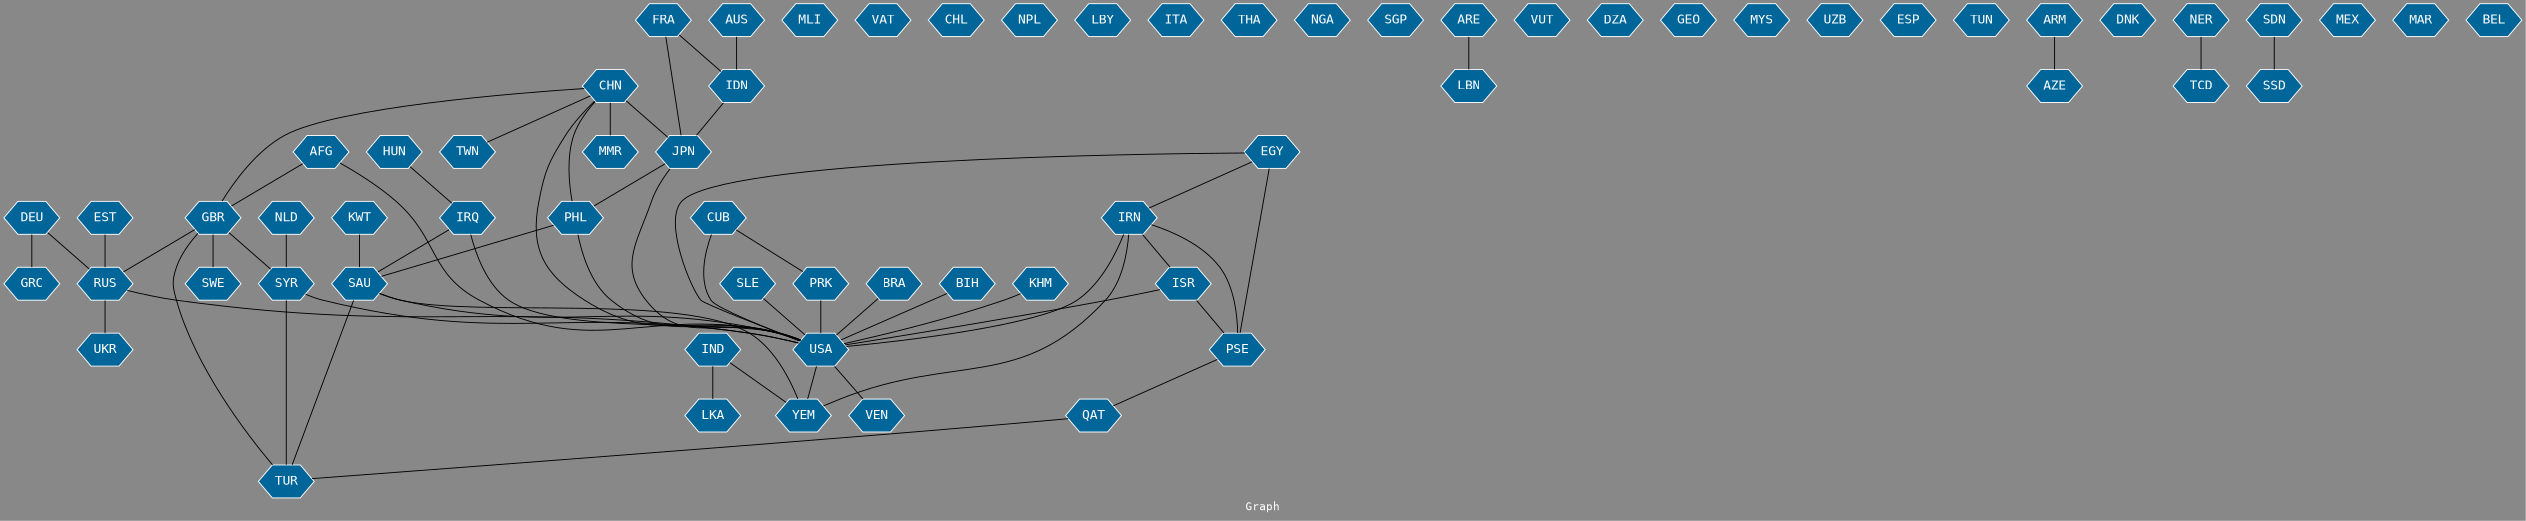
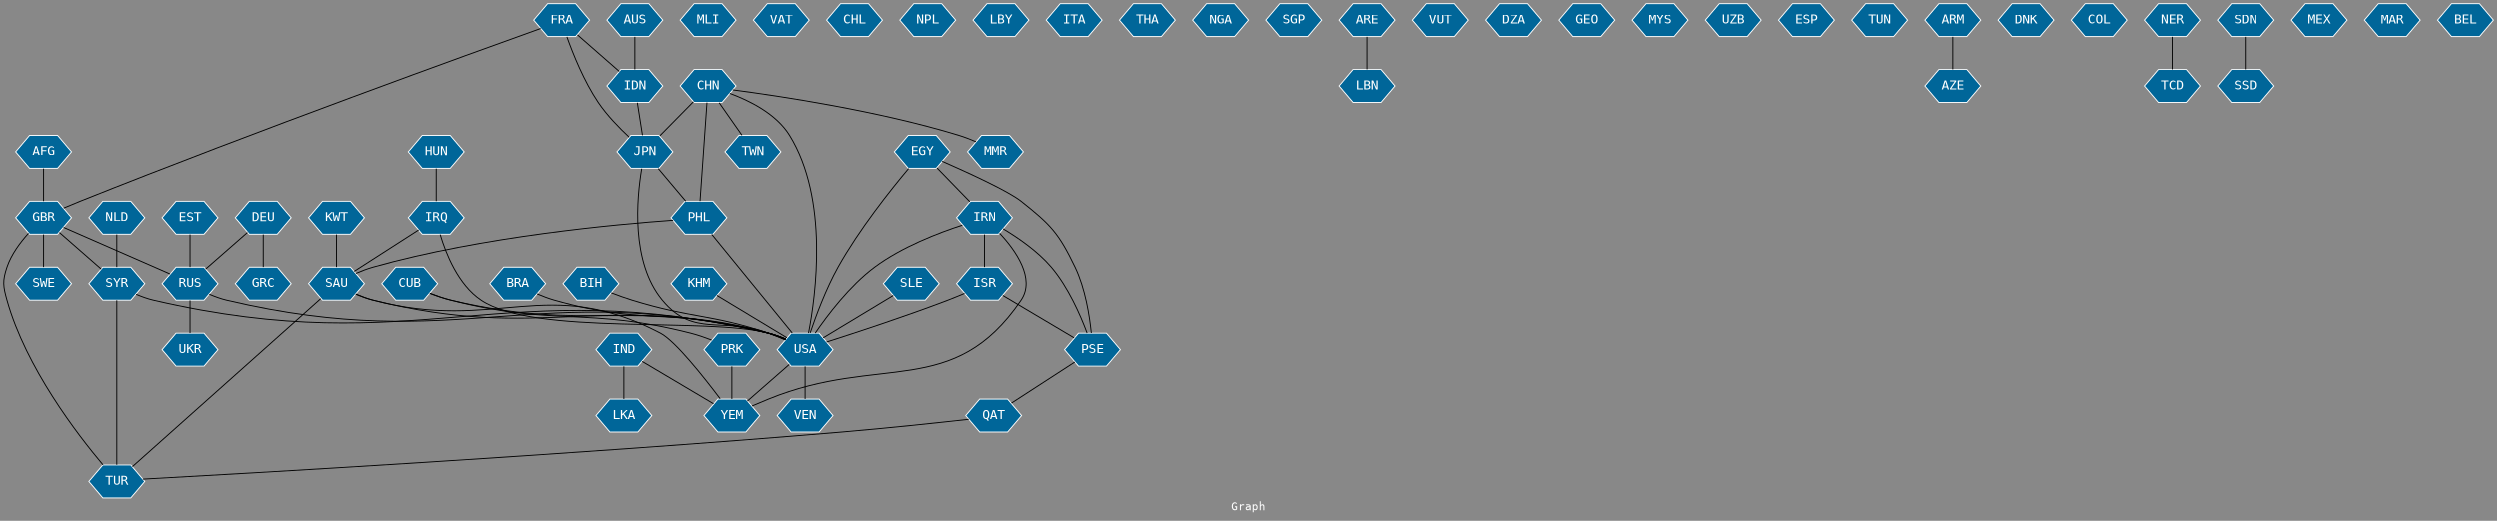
node "COL": added
edge "CHN" -- "GBR": now "FRA" -- "GBR"
edge "PRK" -- "USA": now "PRK" -- "YEM"
edge "AFG" -- "USA": removed
